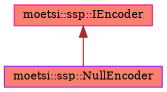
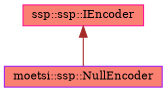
node "moetsi::ssp::IEncoder": label "moetsi::ssp::IEncoder" -> "ssp::ssp::IEncoder"
